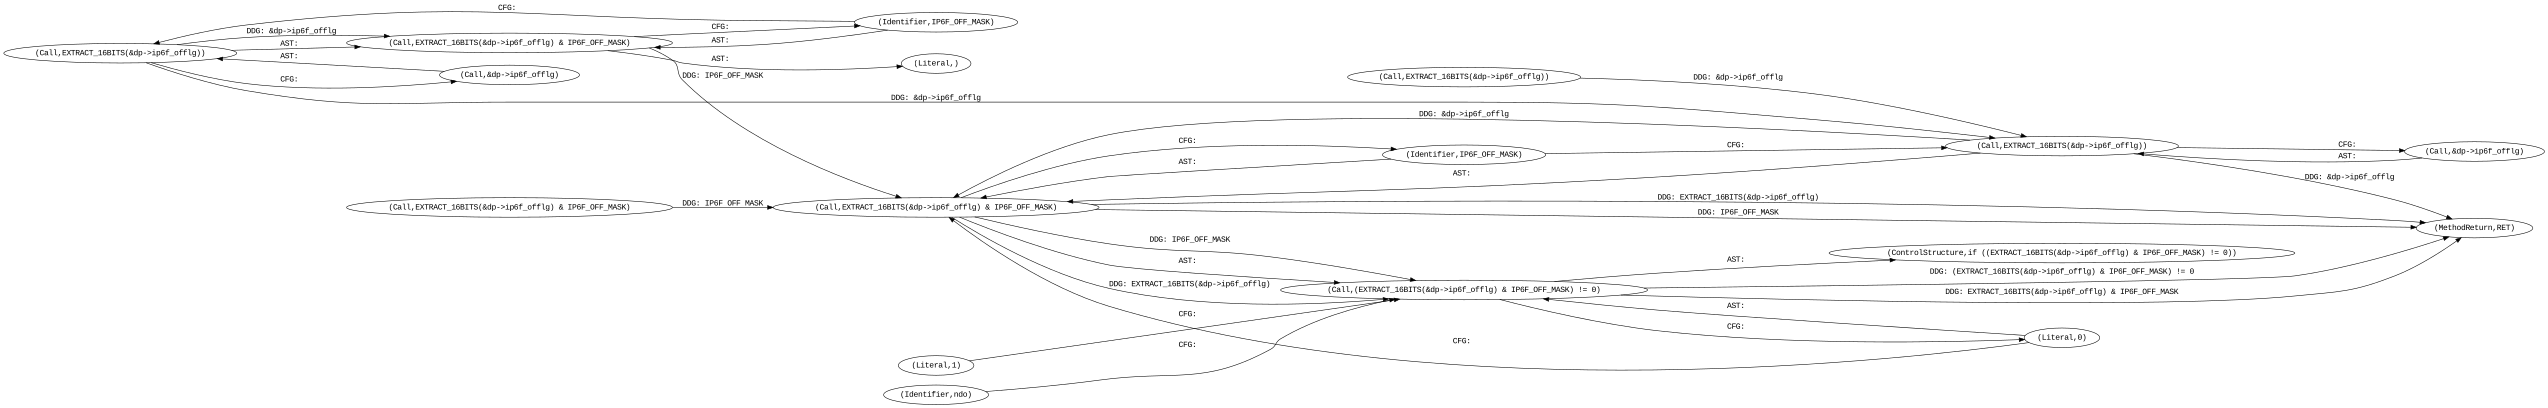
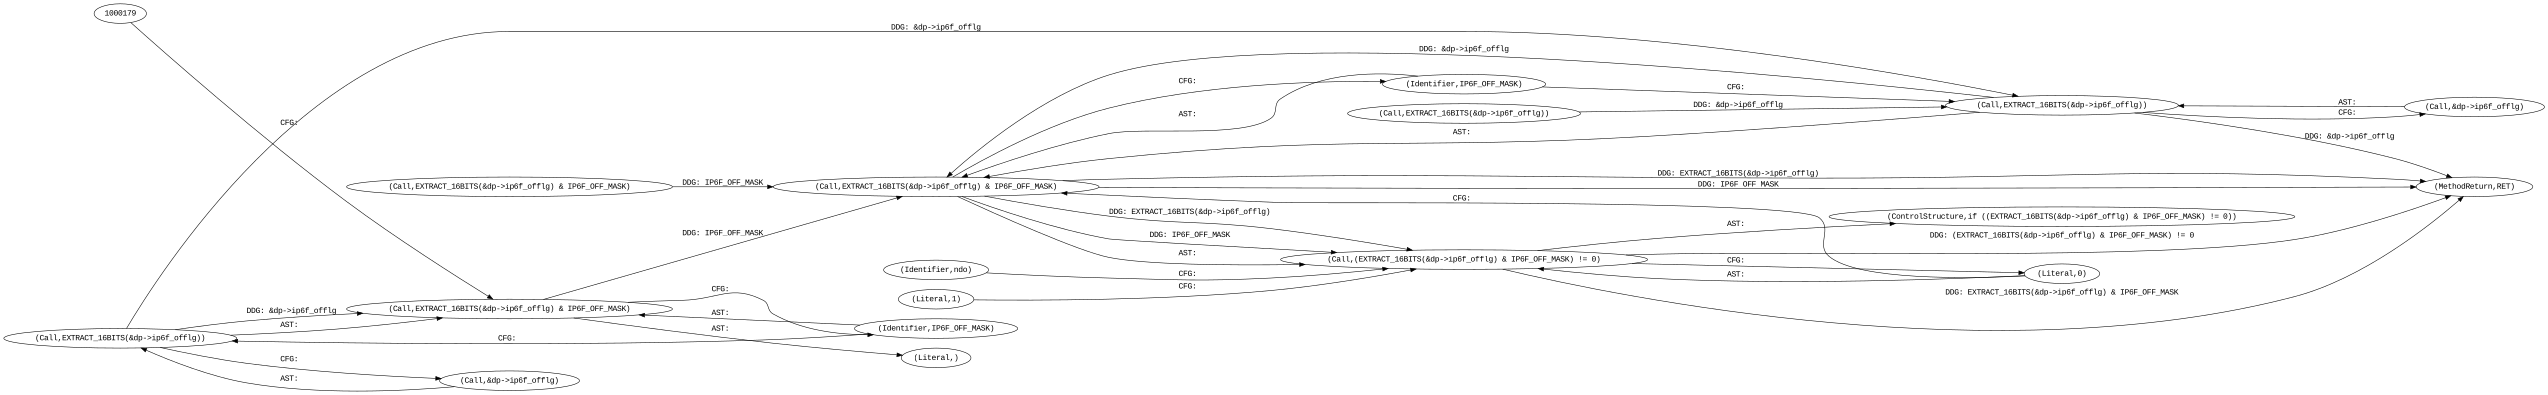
node "1000179": added
